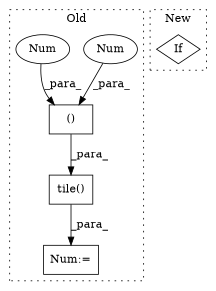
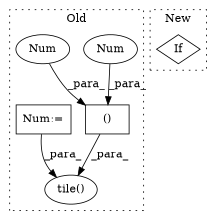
node "tile()": shape box -> ellipse
edge "tile()" -> "Num:=": reversed
